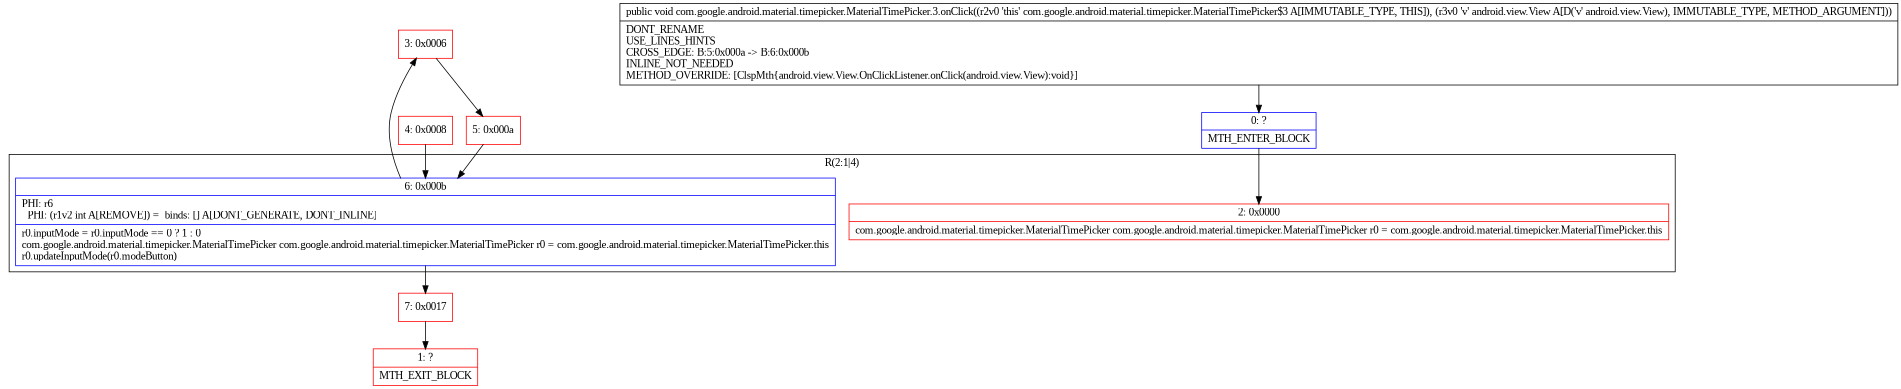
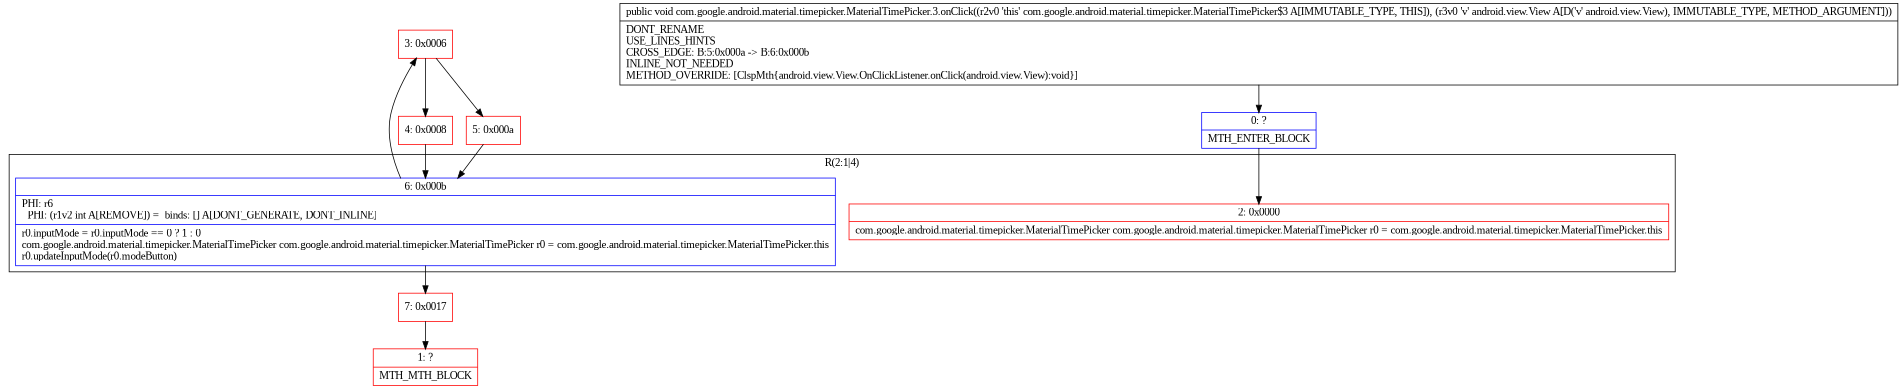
edge "3: 0x0006" -> "4: 0x0008": added
node "1: ?": text "MTH_EXIT_BLOCK" -> "MTH_MTH_BLOCK"
